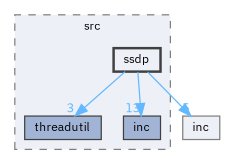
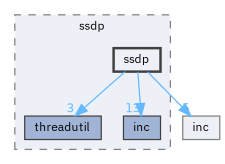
cluster "src": label "src" -> "ssdp"
